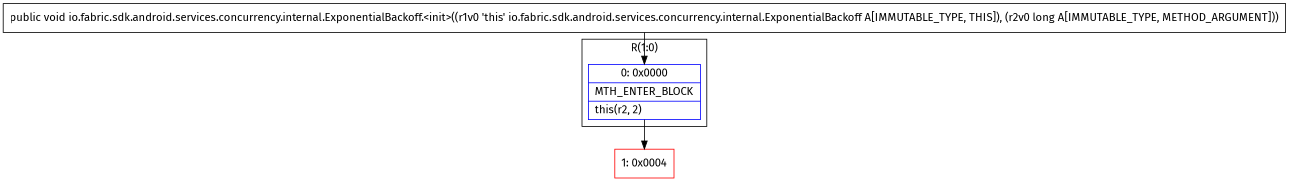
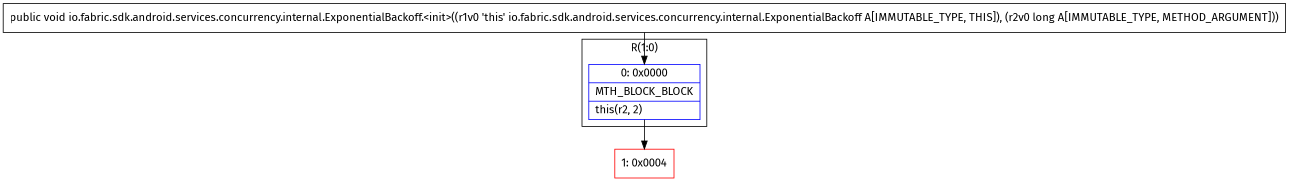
node "0: 0x0000": text "MTH_ENTER_BLOCK" -> "MTH_BLOCK_BLOCK"
